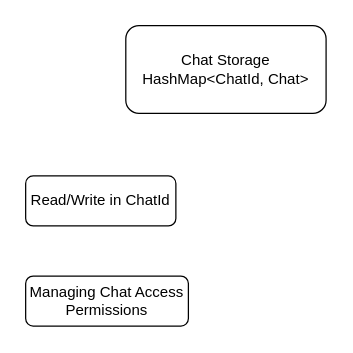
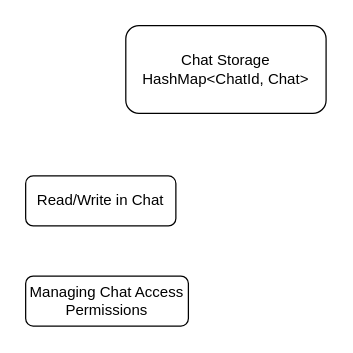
node "Read/Write in ChatId": label "Read/Write in ChatId" -> "Read/Write in Chat"
